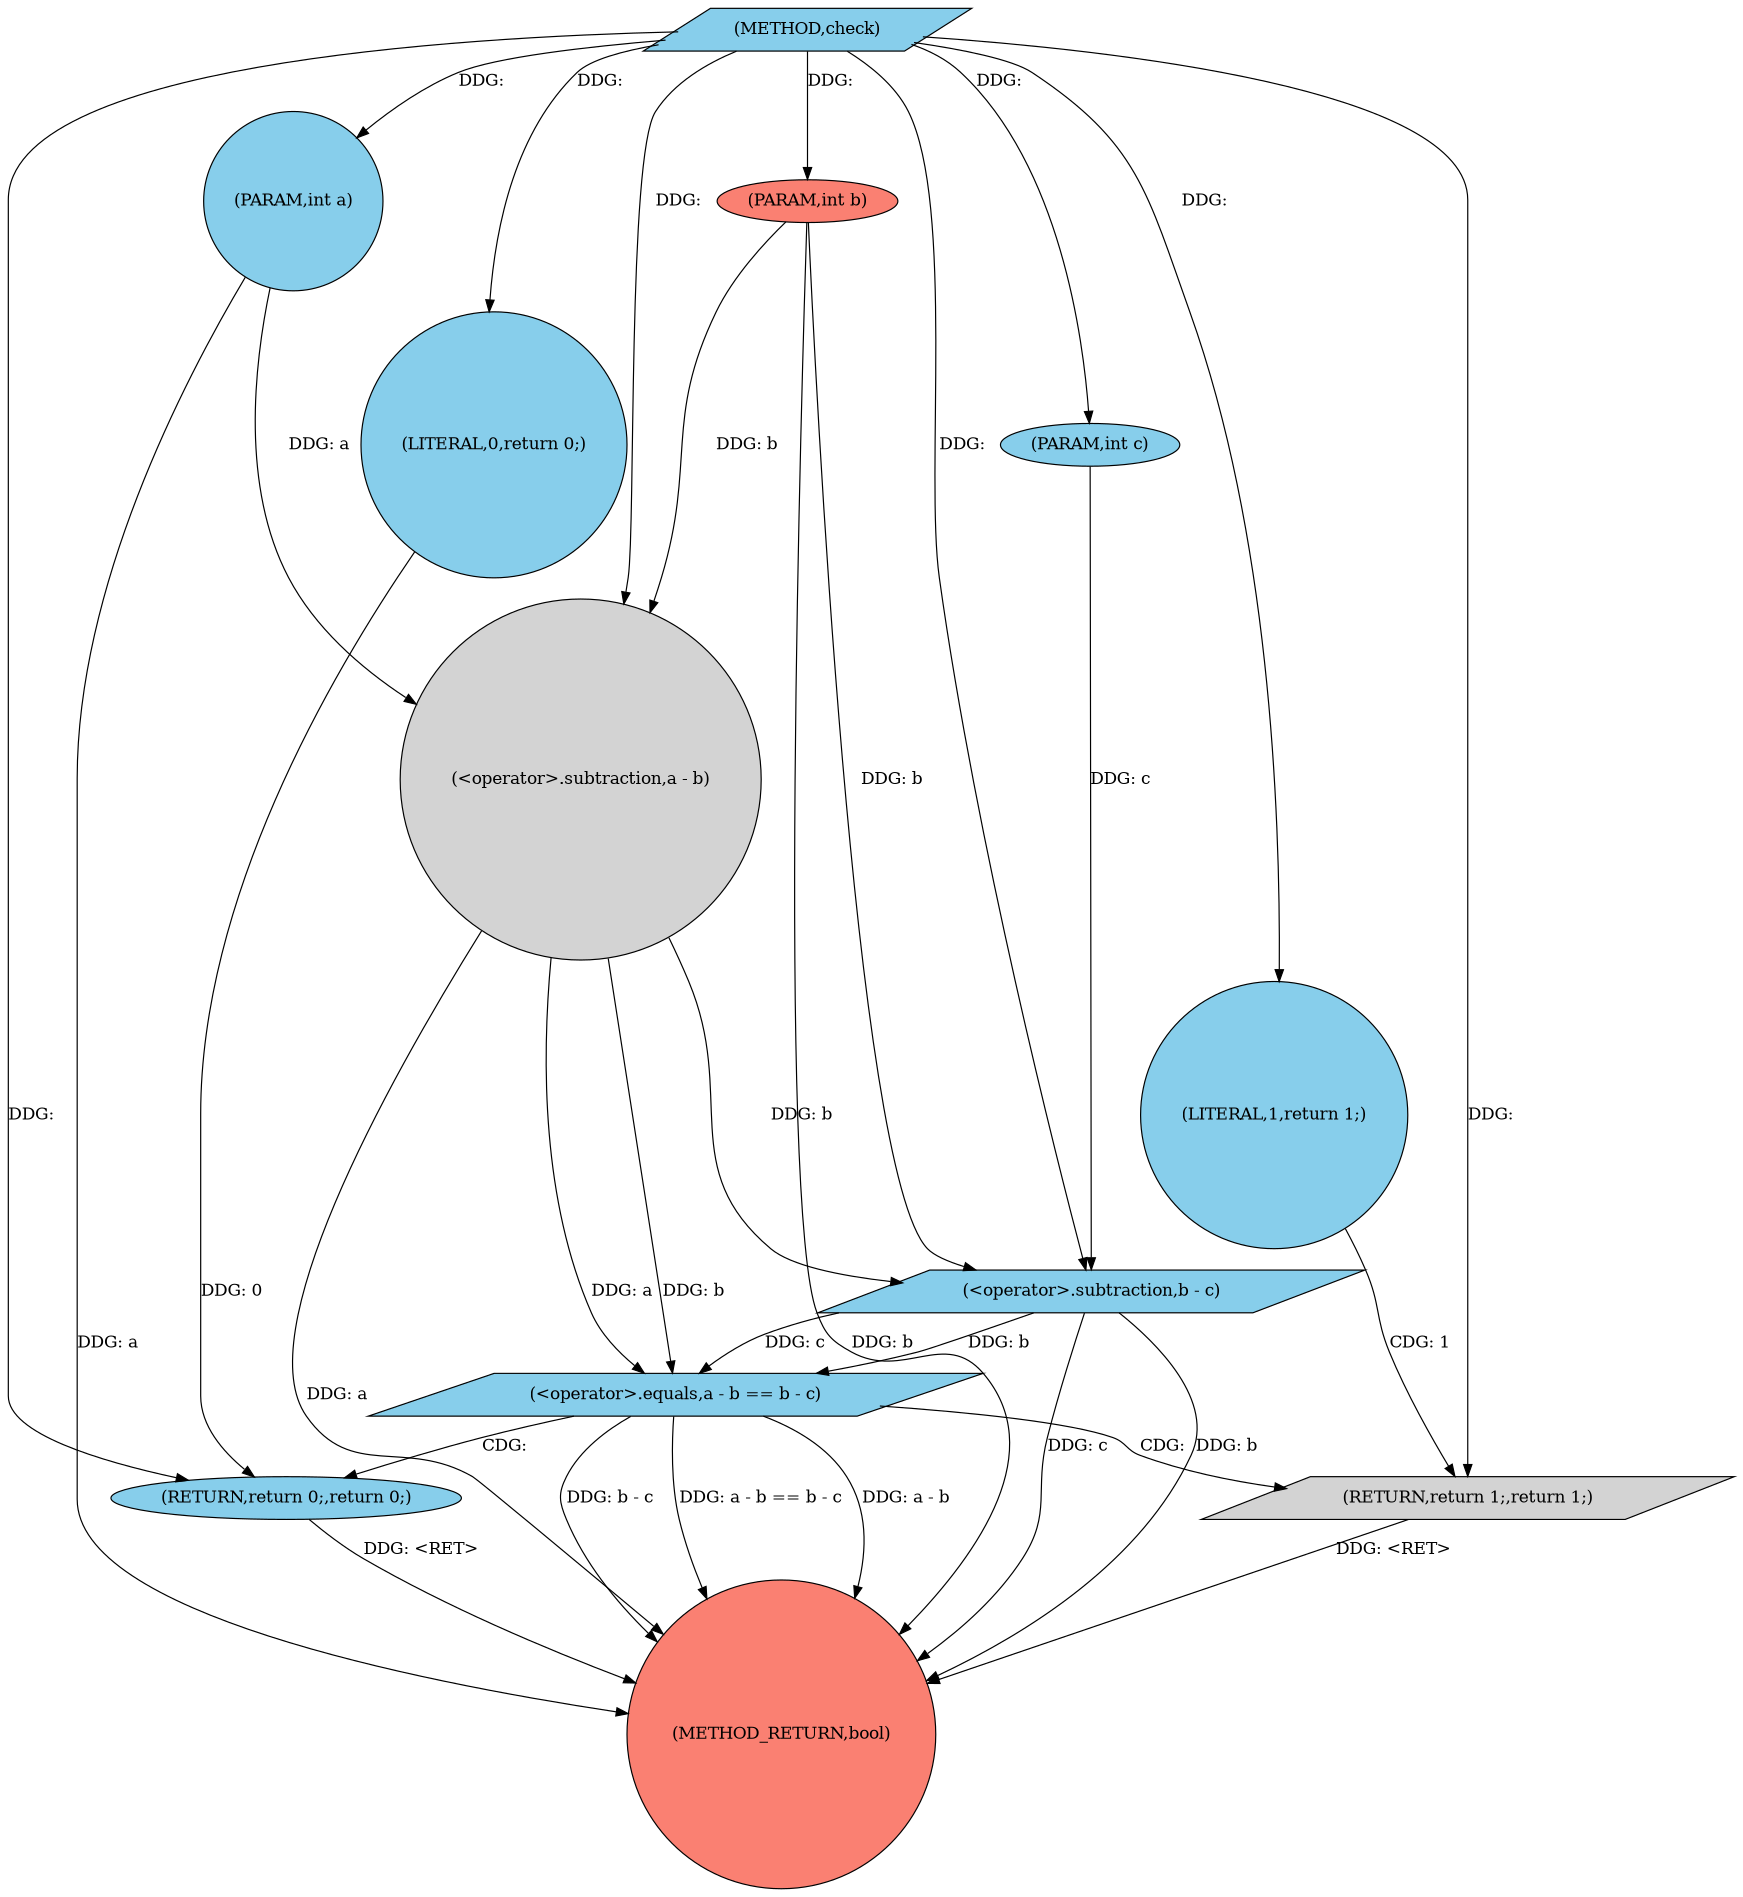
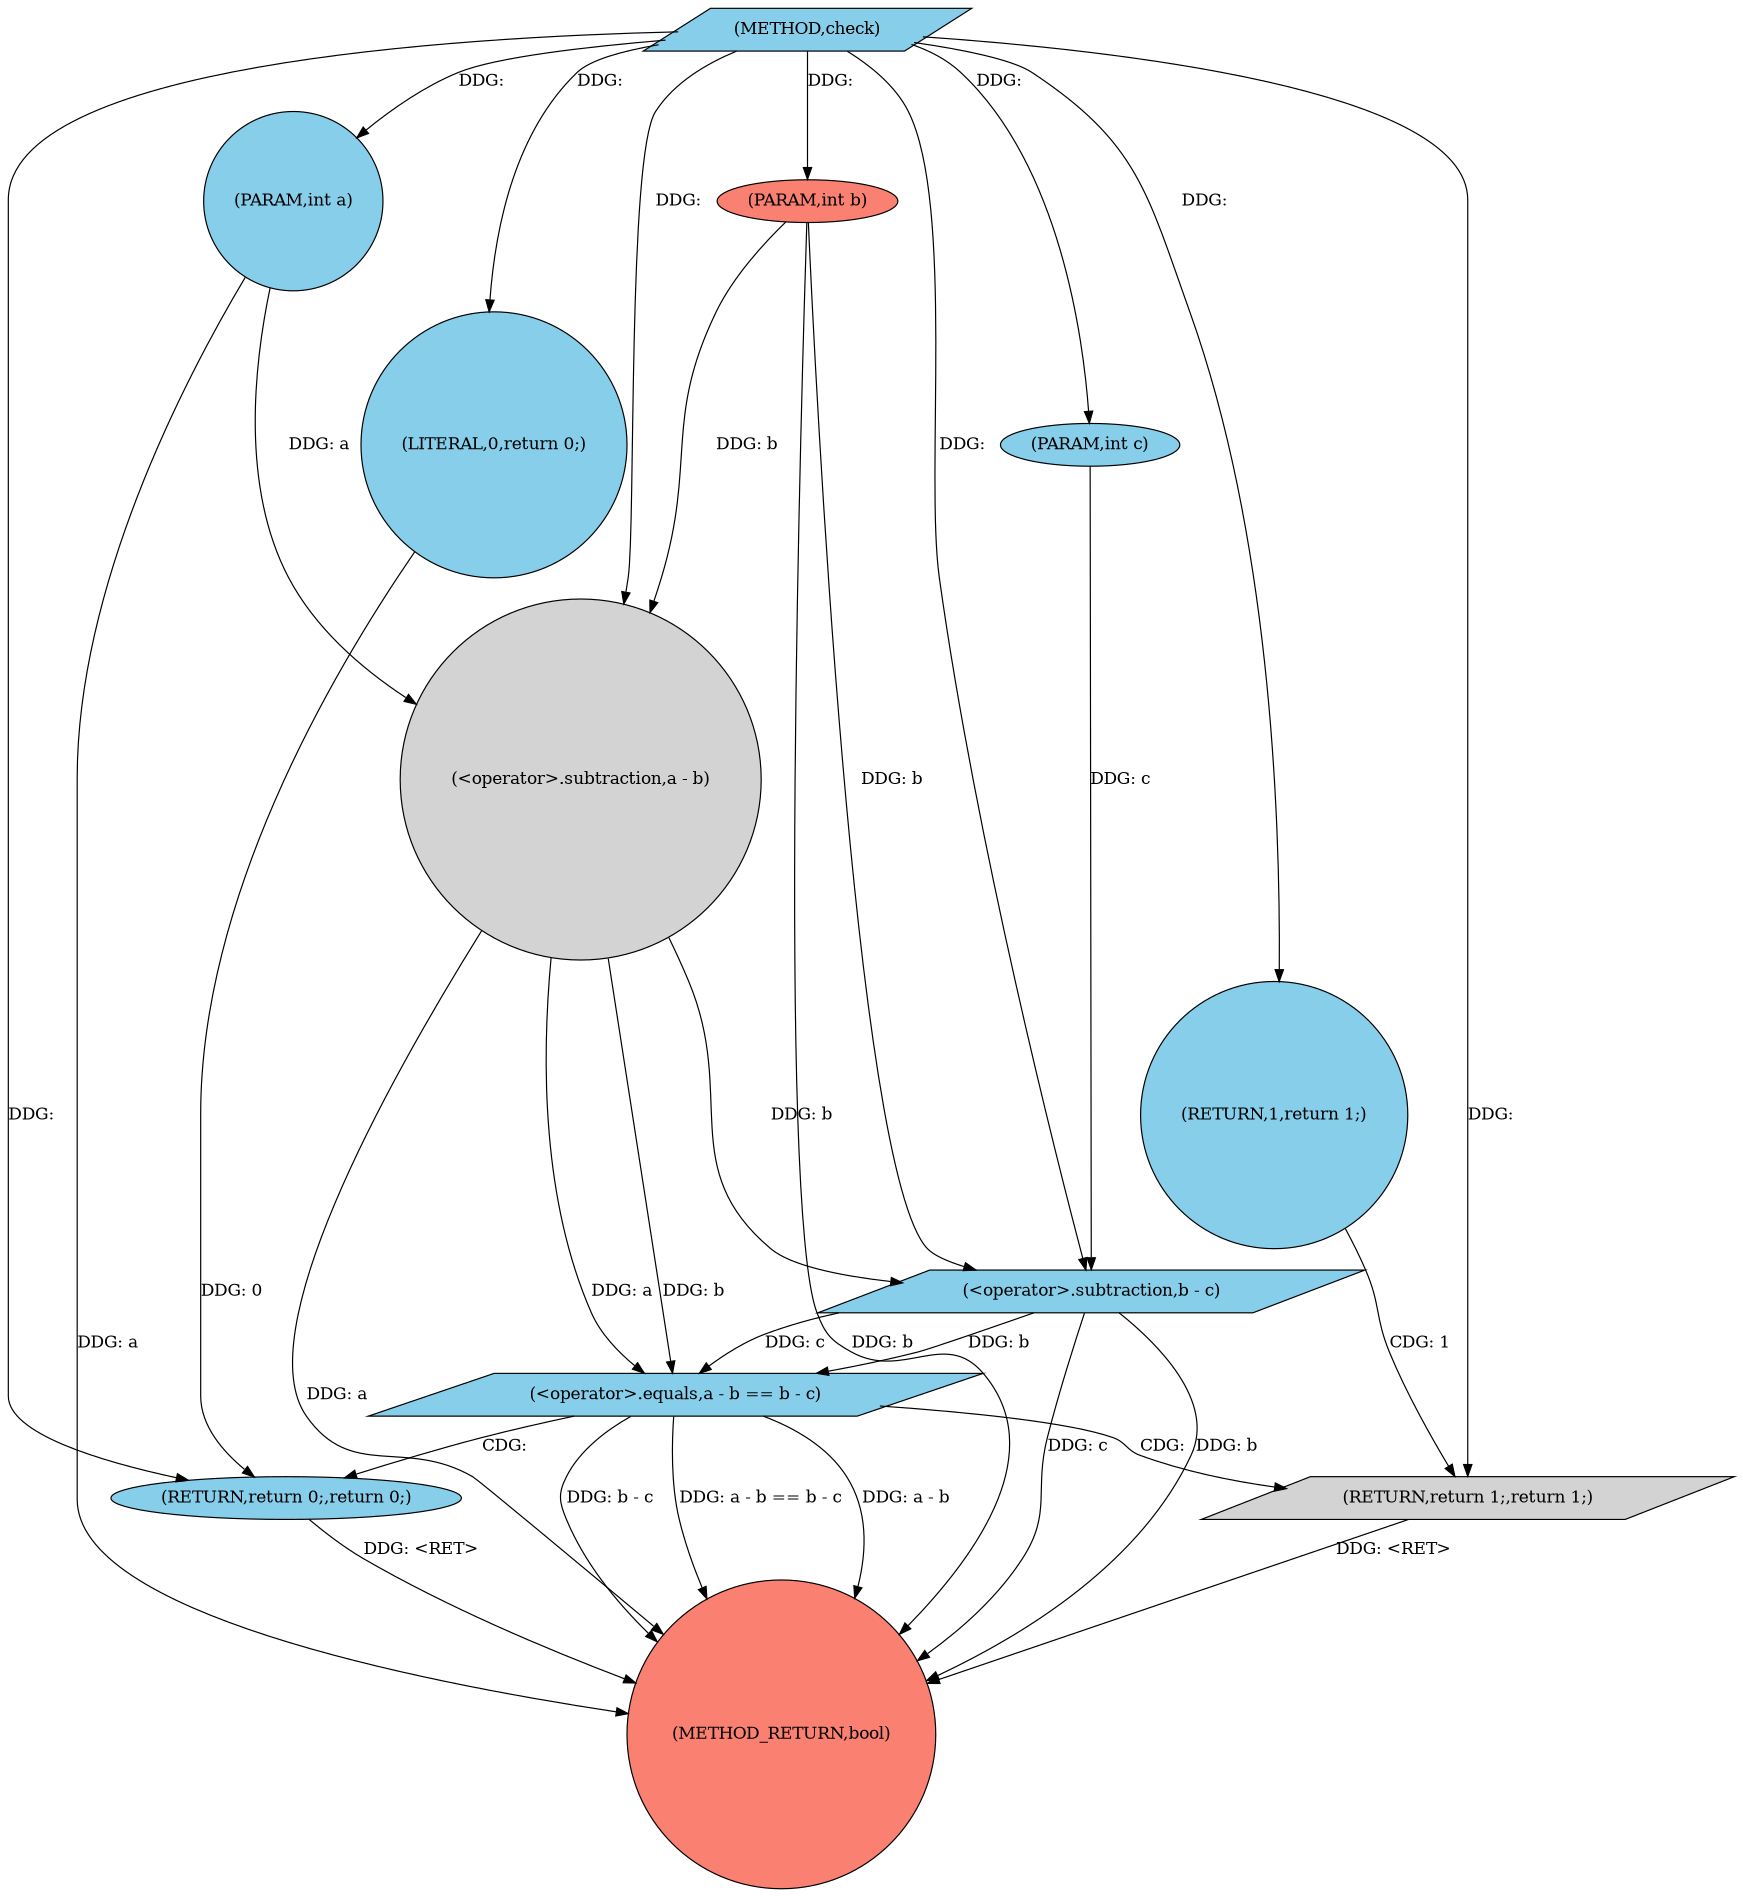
node "(LITERAL,1,return 1;)": label "(LITERAL,1,return 1;)" -> "(RETURN,1,return 1;)"
